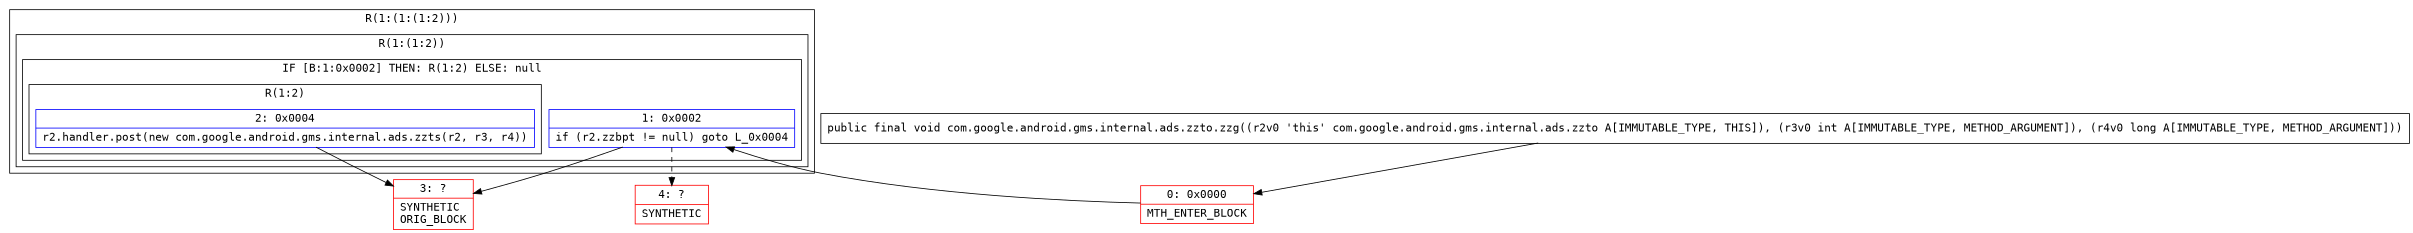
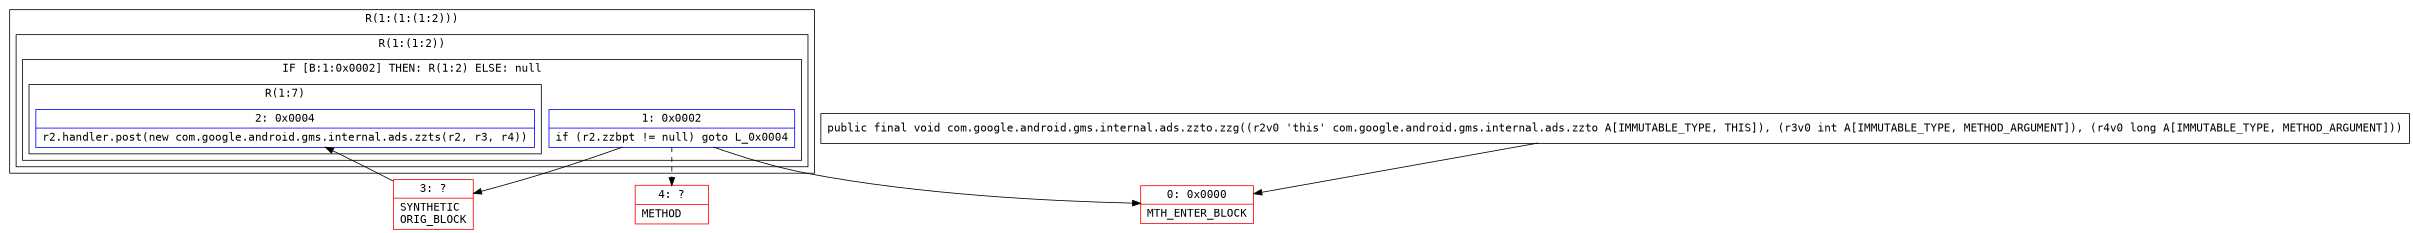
cluster "R(1:2)": label "R(1:2)" -> "R(1:7)"
edge "2: 0x0004" -> "3: ?": reversed
edge "0: 0x0000" -> "1: 0x0002": reversed
node "4: ?": text "SYNTHETIC" -> "METHOD"
